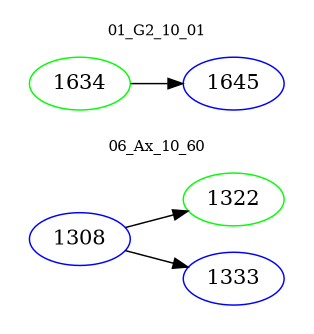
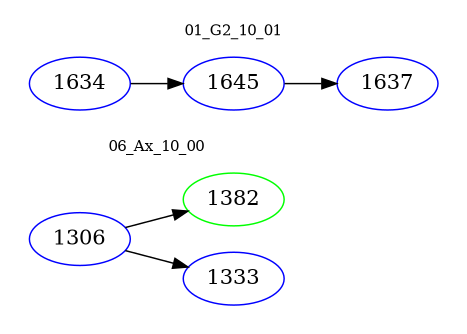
node "1634": color green -> blue
node "1637": added
cluster "06_Ax_10_60": label "06_Ax_10_60" -> "06_Ax_10_00"
node "1322": label "1322" -> "1382"
node "1308": label "1308" -> "1306"
